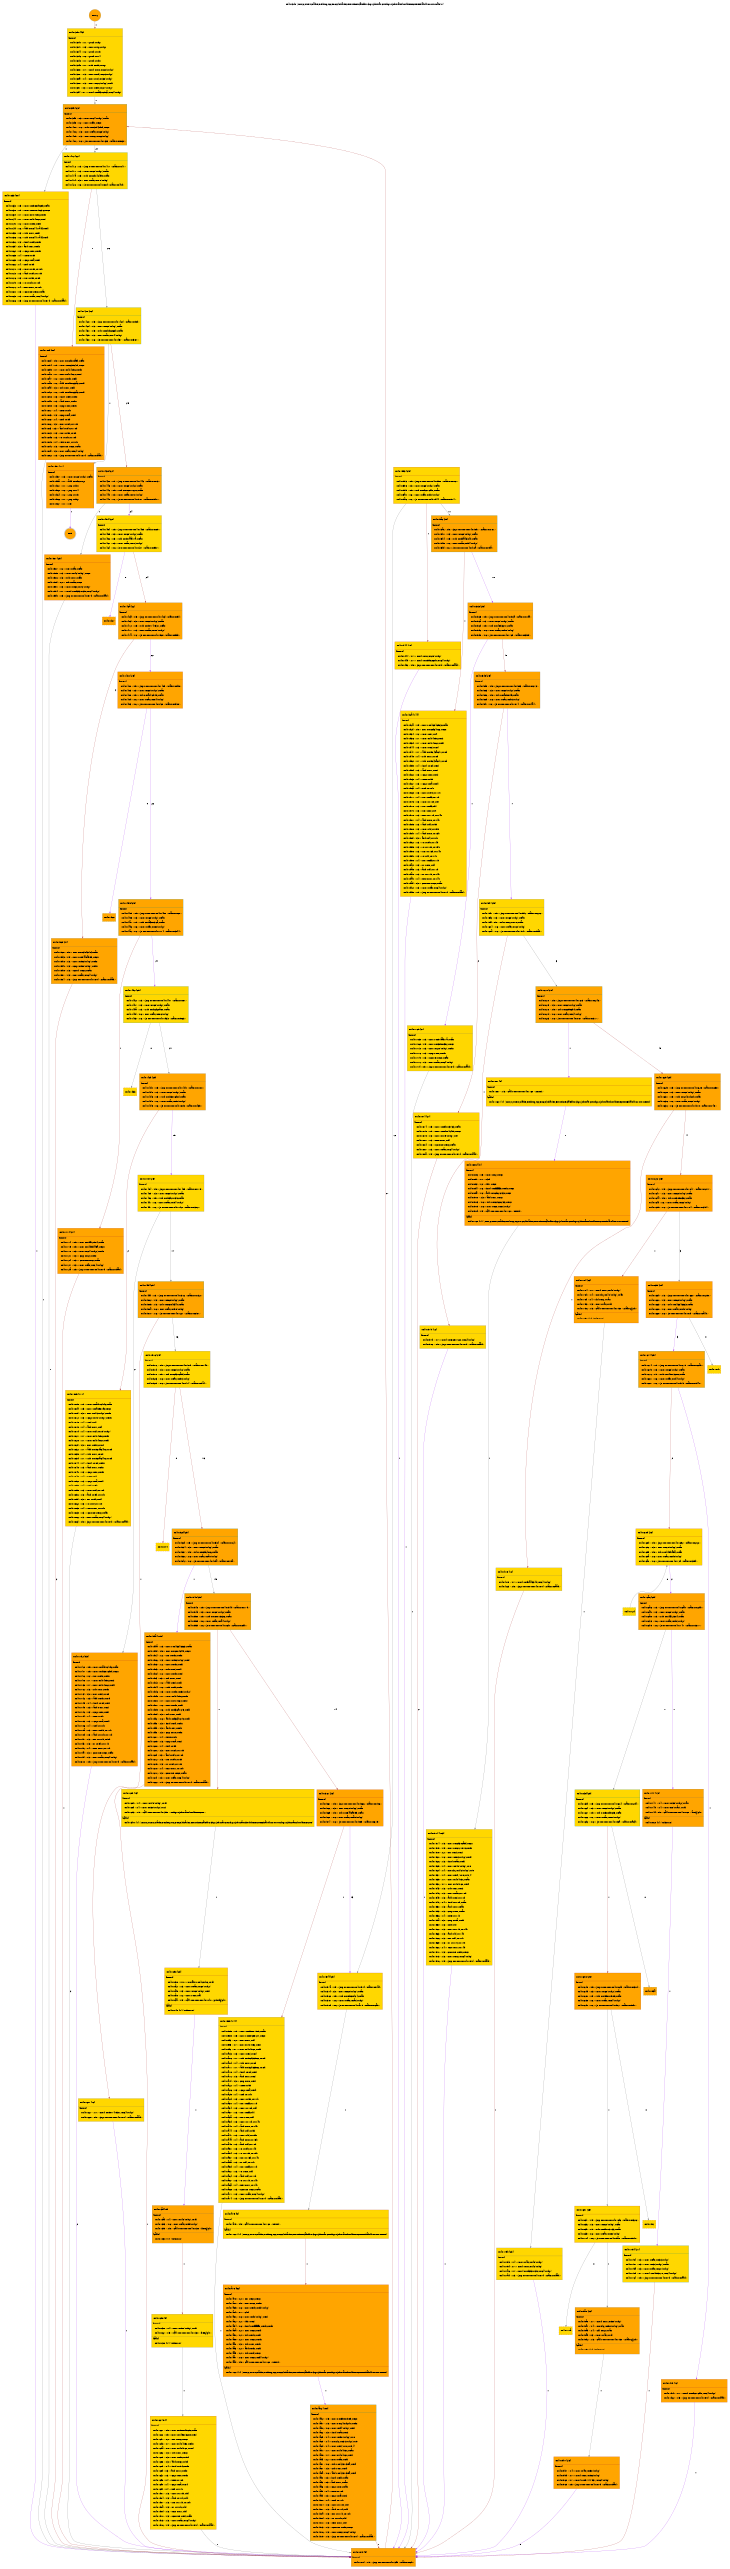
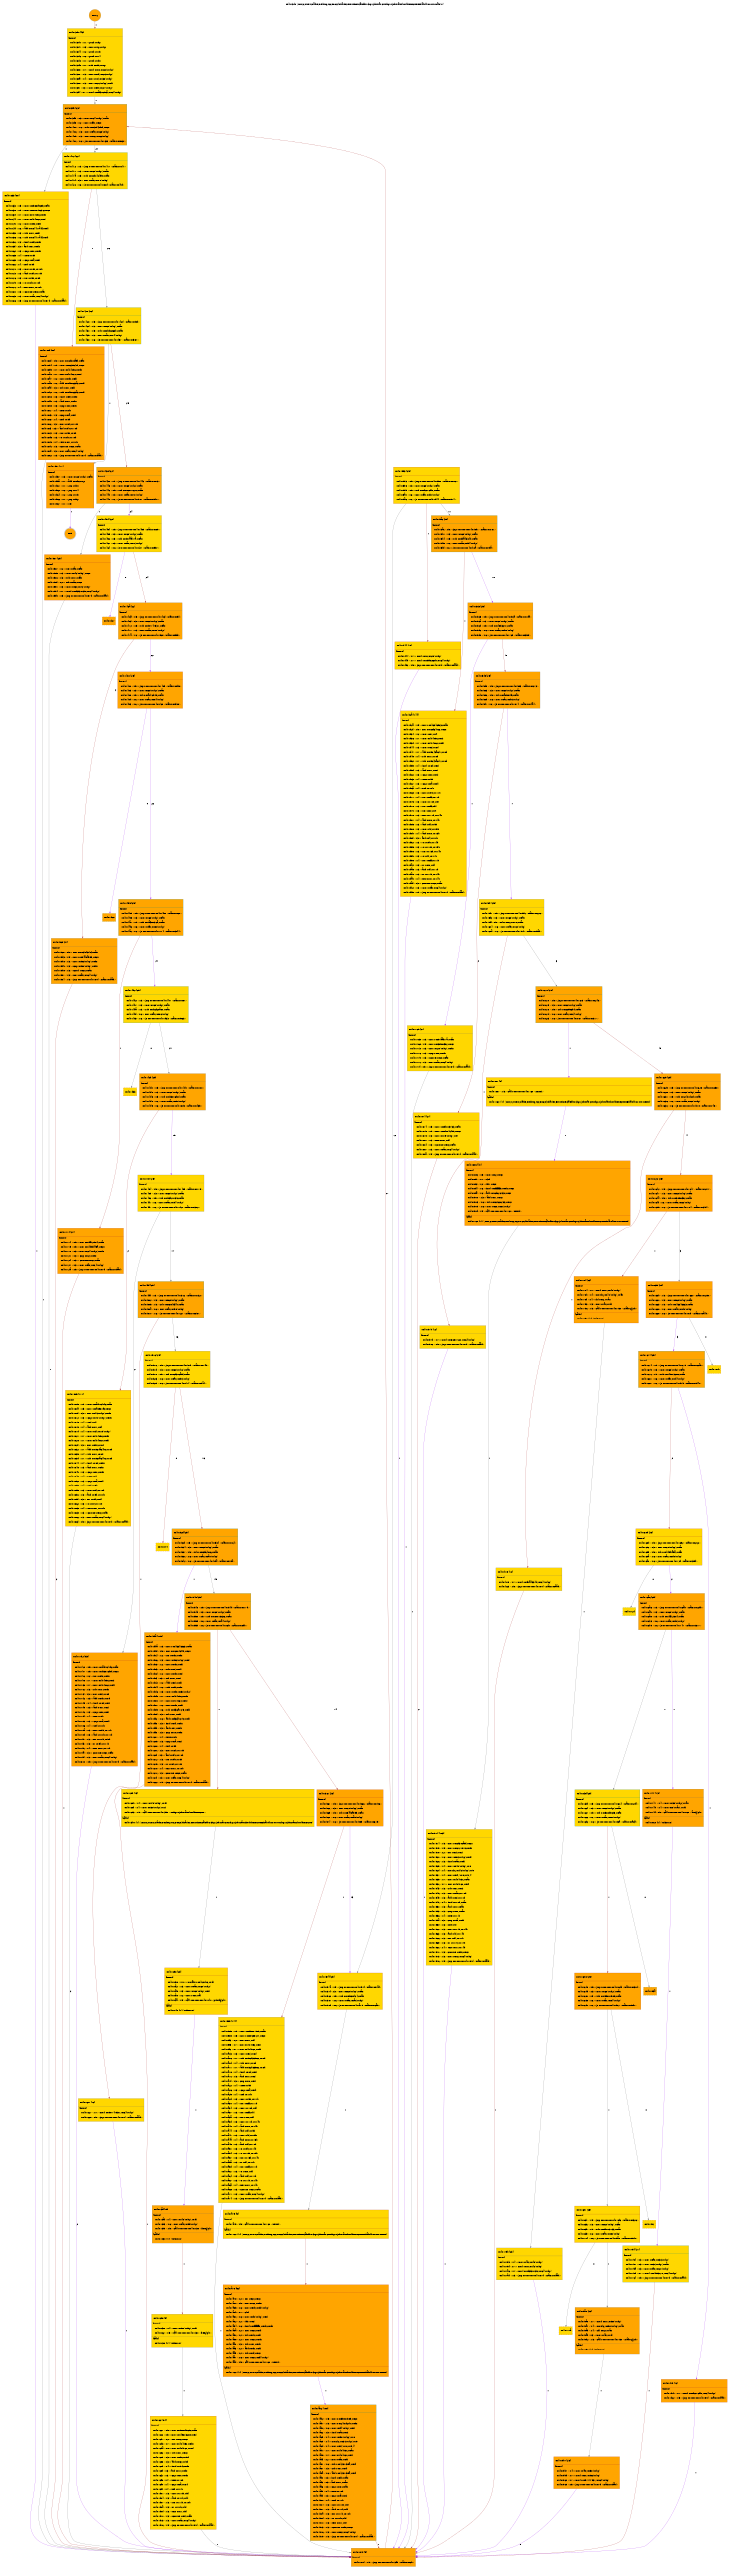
edge "0x40172f" -> "0x40168d [25]": reversed
